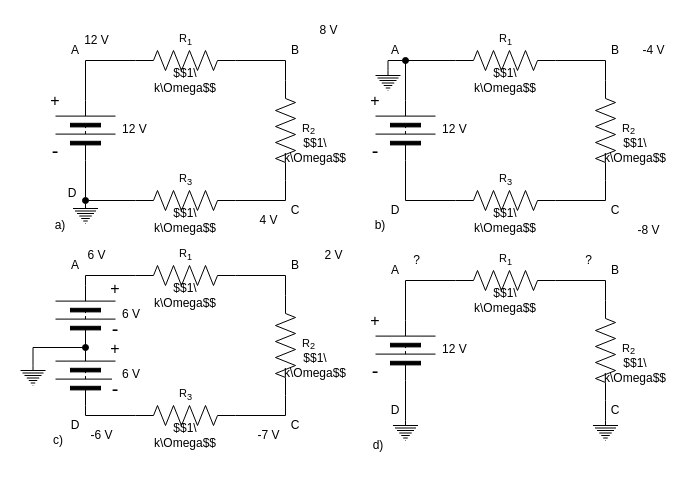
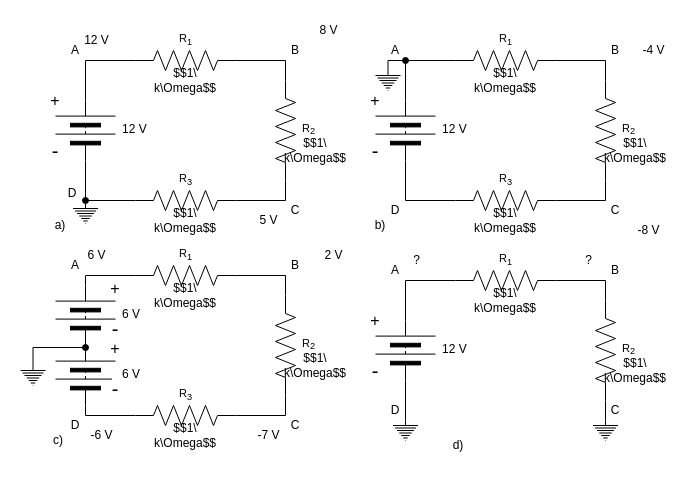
node "4 V": label "4 V" -> "5 V"
node "d)": moved (378, 446) -> (458, 446)
